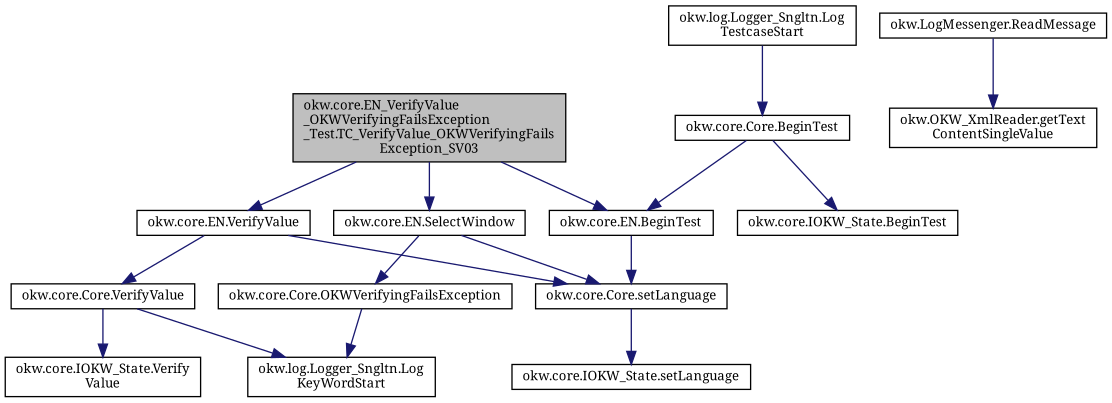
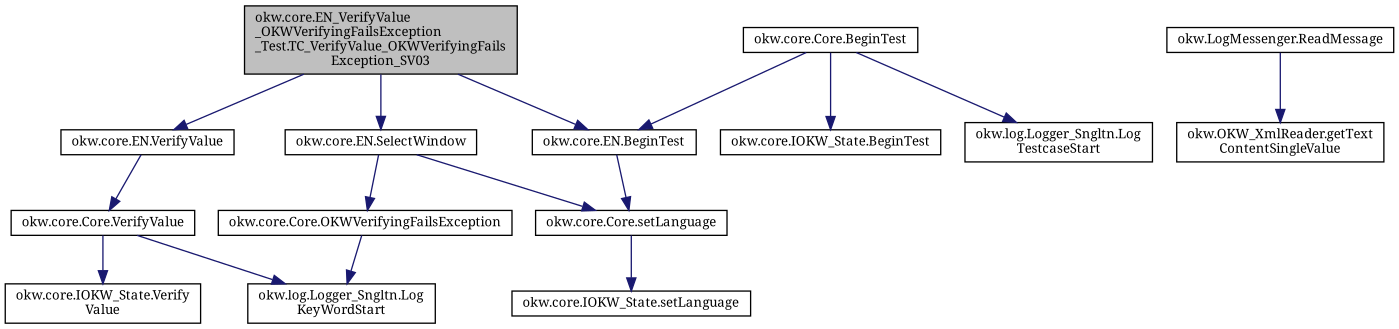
edge "okw.log.Logger_Sngltn.Log TestcaseStart" -> "okw.core.Core.BeginTest": reversed
edge "okw.core.EN.VerifyValue" -> "okw.core.Core.setLanguage": removed
